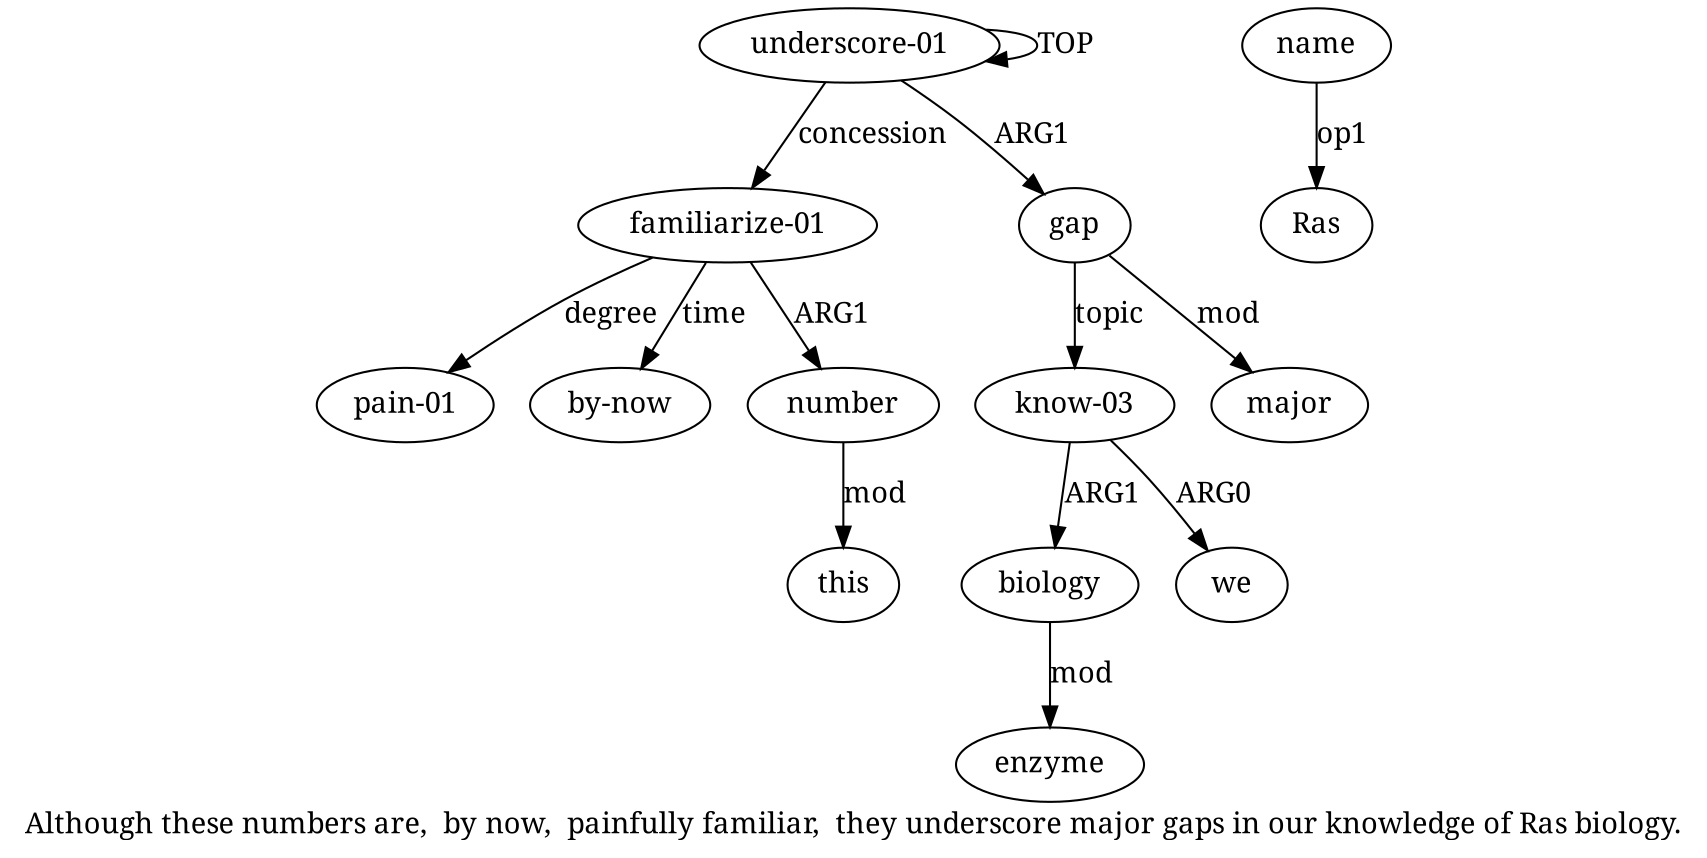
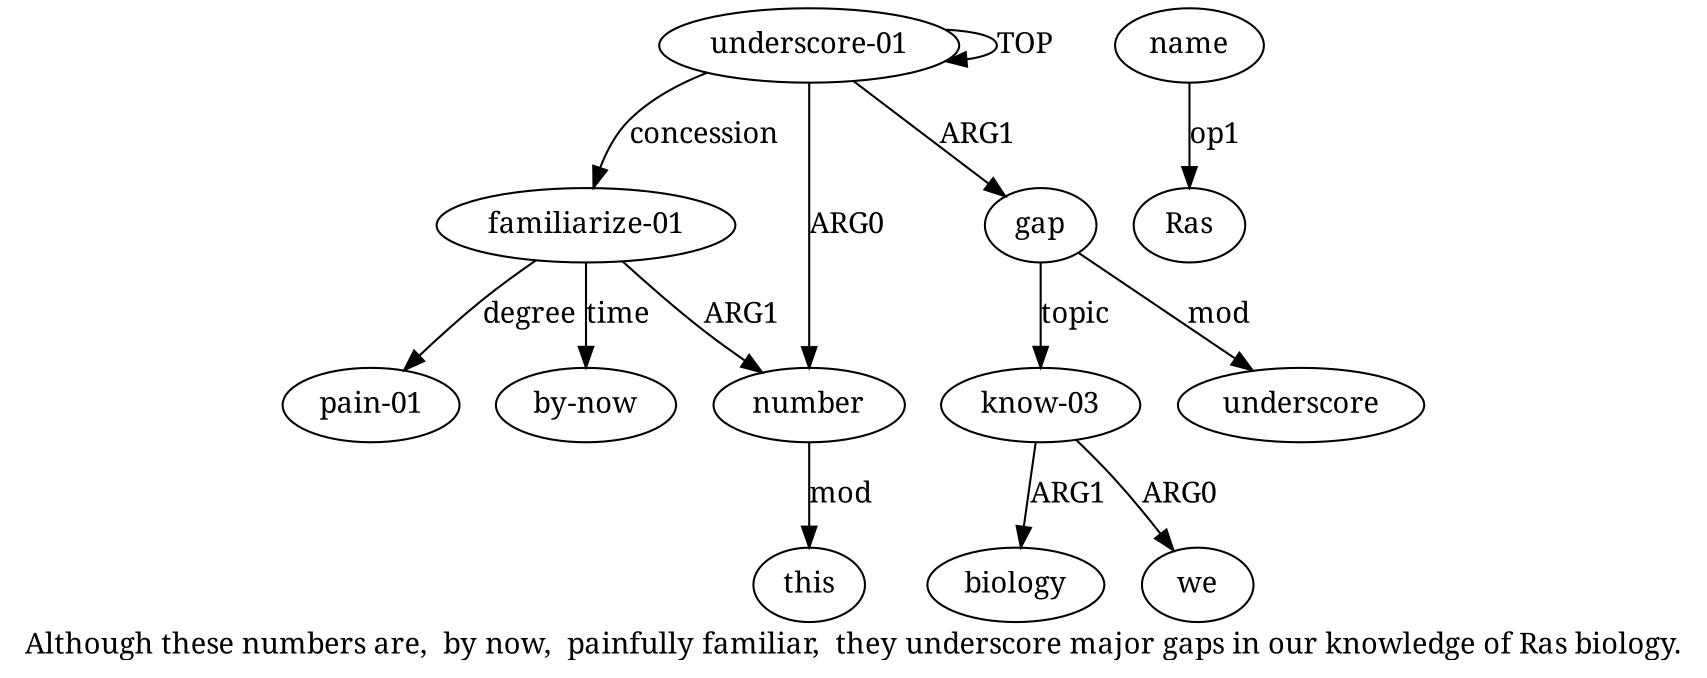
edge "underscore-01" -> "number": added, label "ARG0"
node "major": label "major" -> "underscore"
node "enzyme": removed
